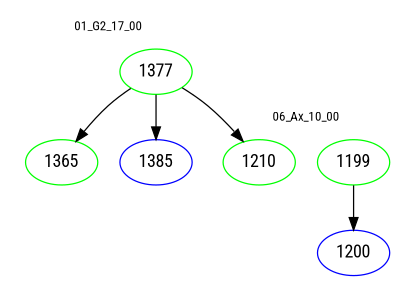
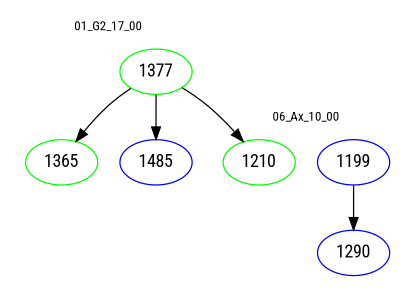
node "1385": label "1385" -> "1485"
node "1199": color green -> blue
node "1200": label "1200" -> "1290"
